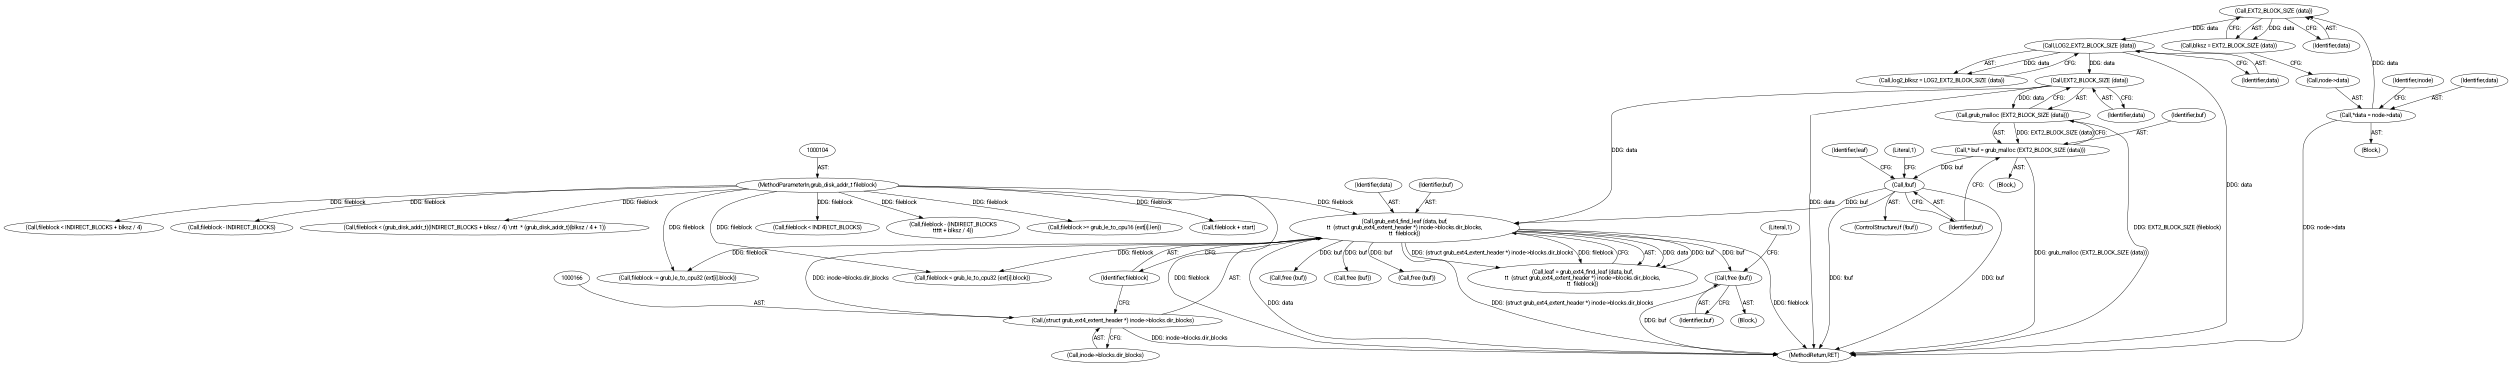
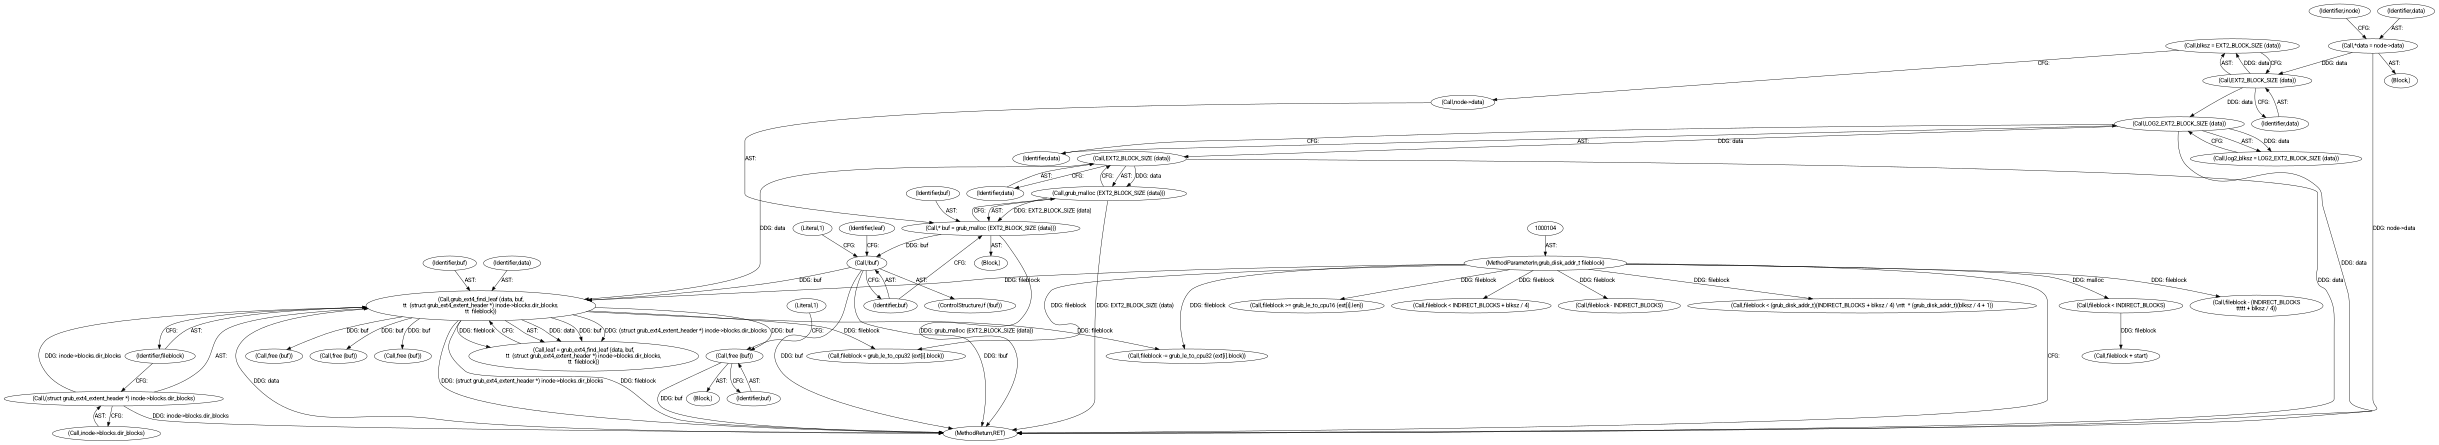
edge "(Call,node->data)" -> "(Call,*data = node->data)": now "(Call,node->data)" -> "(Call,* buf = grub_malloc (EXT2_BLOCK_SIZE (data)))"
edge "(MethodParameterIn,grub_disk_addr_t fileblock)" -> "(Call,fileblock + start)": now "(Call,fileblock < INDIRECT_BLOCKS)" -> "(Call,fileblock + start)"
edge "(MethodParameterIn,grub_disk_addr_t fileblock)" -> "(Call,fileblock < INDIRECT_BLOCKS)": label "DDG: fileblock" -> "DDG: malloc"
edge "(Call,grub_malloc (EXT2_BLOCK_SIZE (data)))" -> "(MethodReturn,RET)": label "DDG: EXT2_BLOCK_SIZE (fileblock)" -> "DDG: EXT2_BLOCK_SIZE (data)"
node "1000166": removed
edge "(MethodParameterIn,grub_disk_addr_t fileblock)" -> "(MethodReturn,RET)": label "DDG: fileblock" -> "CFG: "
